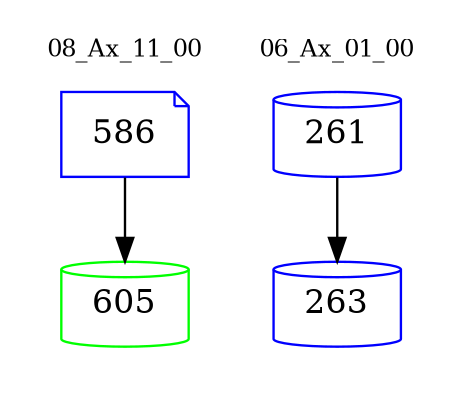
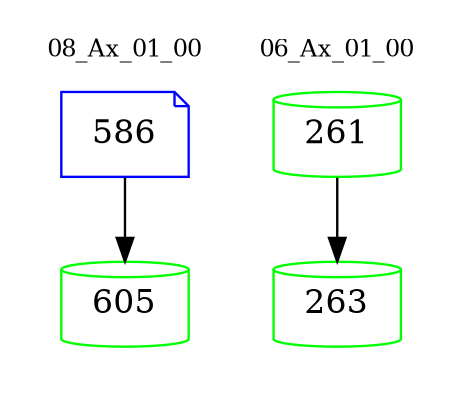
cluster "08_Ax_11_00": label "08_Ax_11_00" -> "08_Ax_01_00"
node "261": color blue -> green
node "263": color blue -> green
